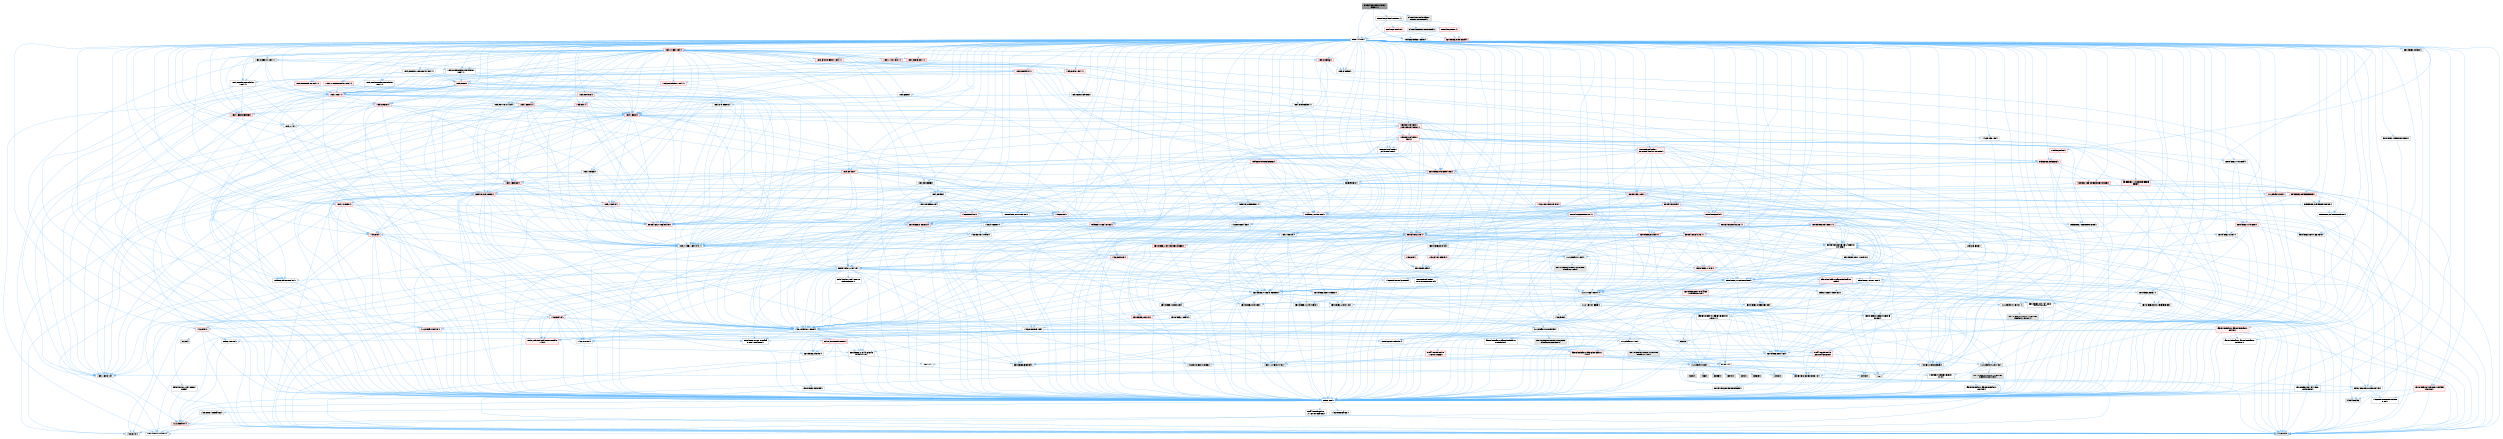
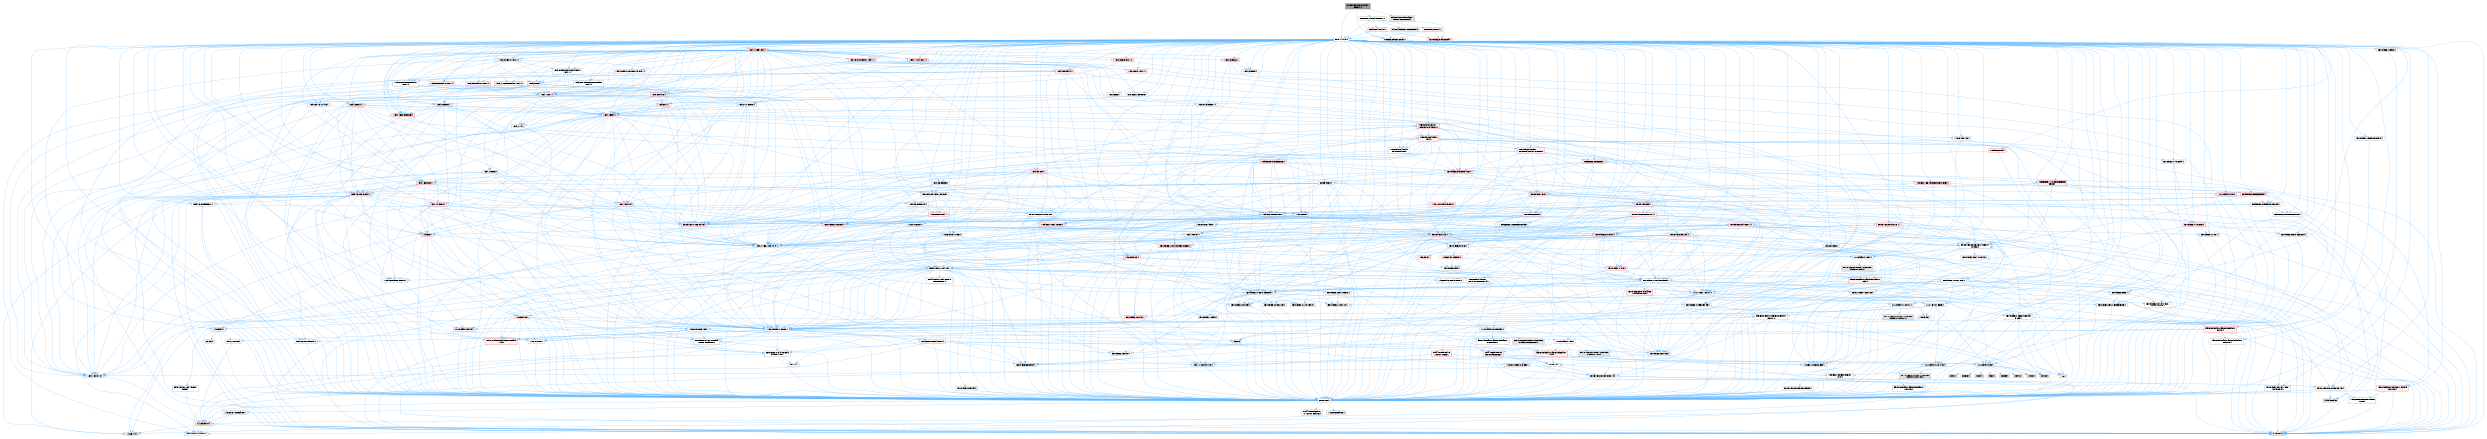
edge "Math/Quat.h" -> "Containers/UnrealString.h": removed
node "Math/Range.h": label "Math/Range.h" -> "Internationalization/Range.h"
